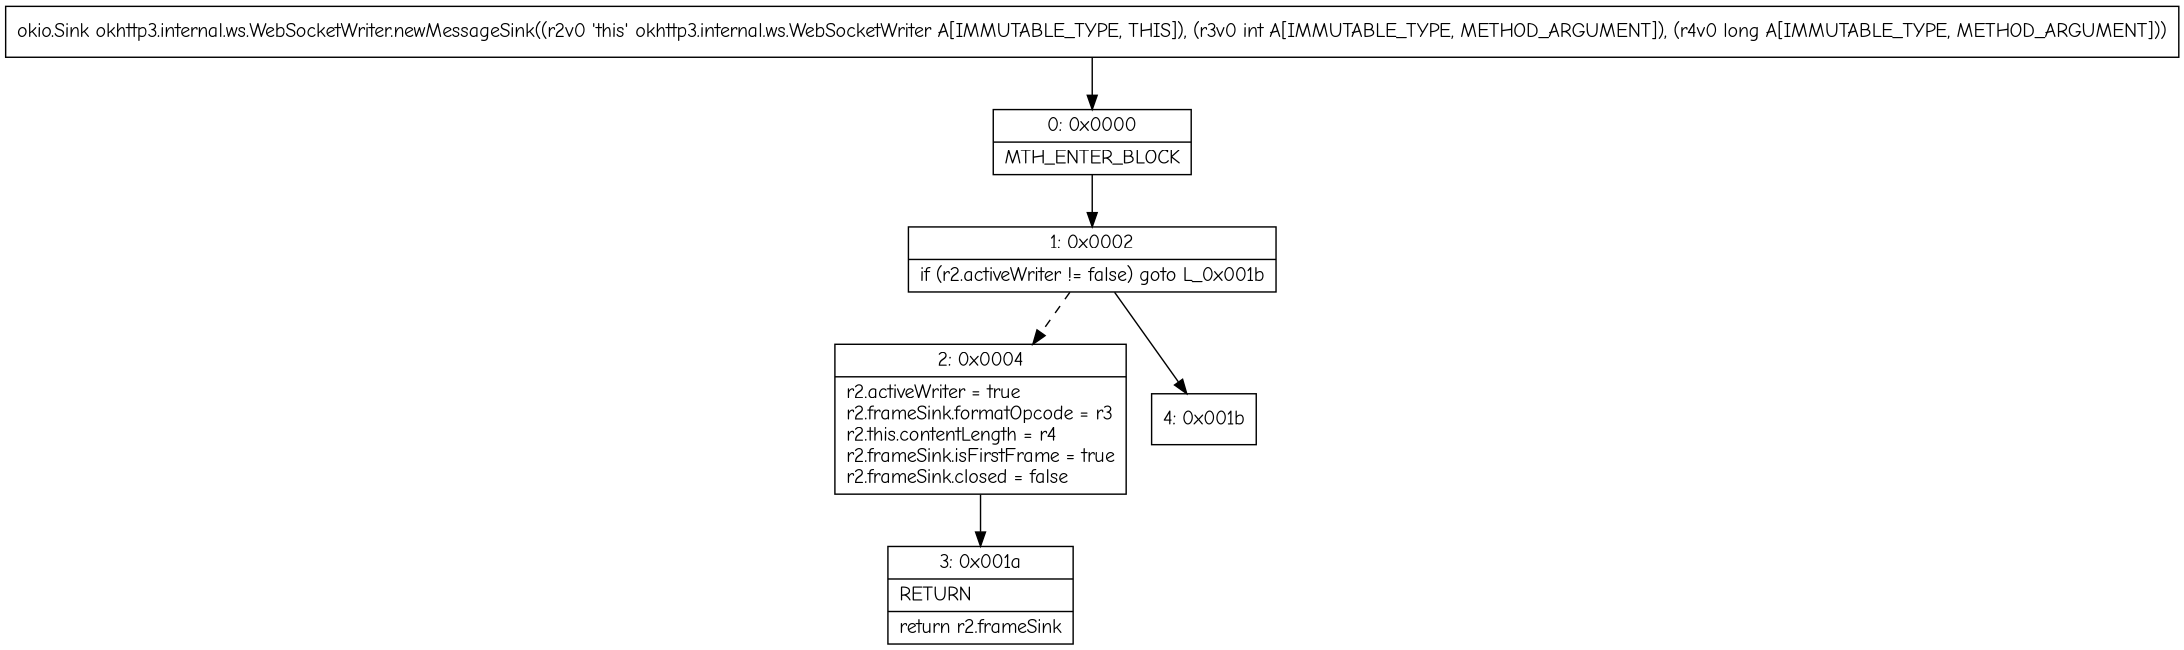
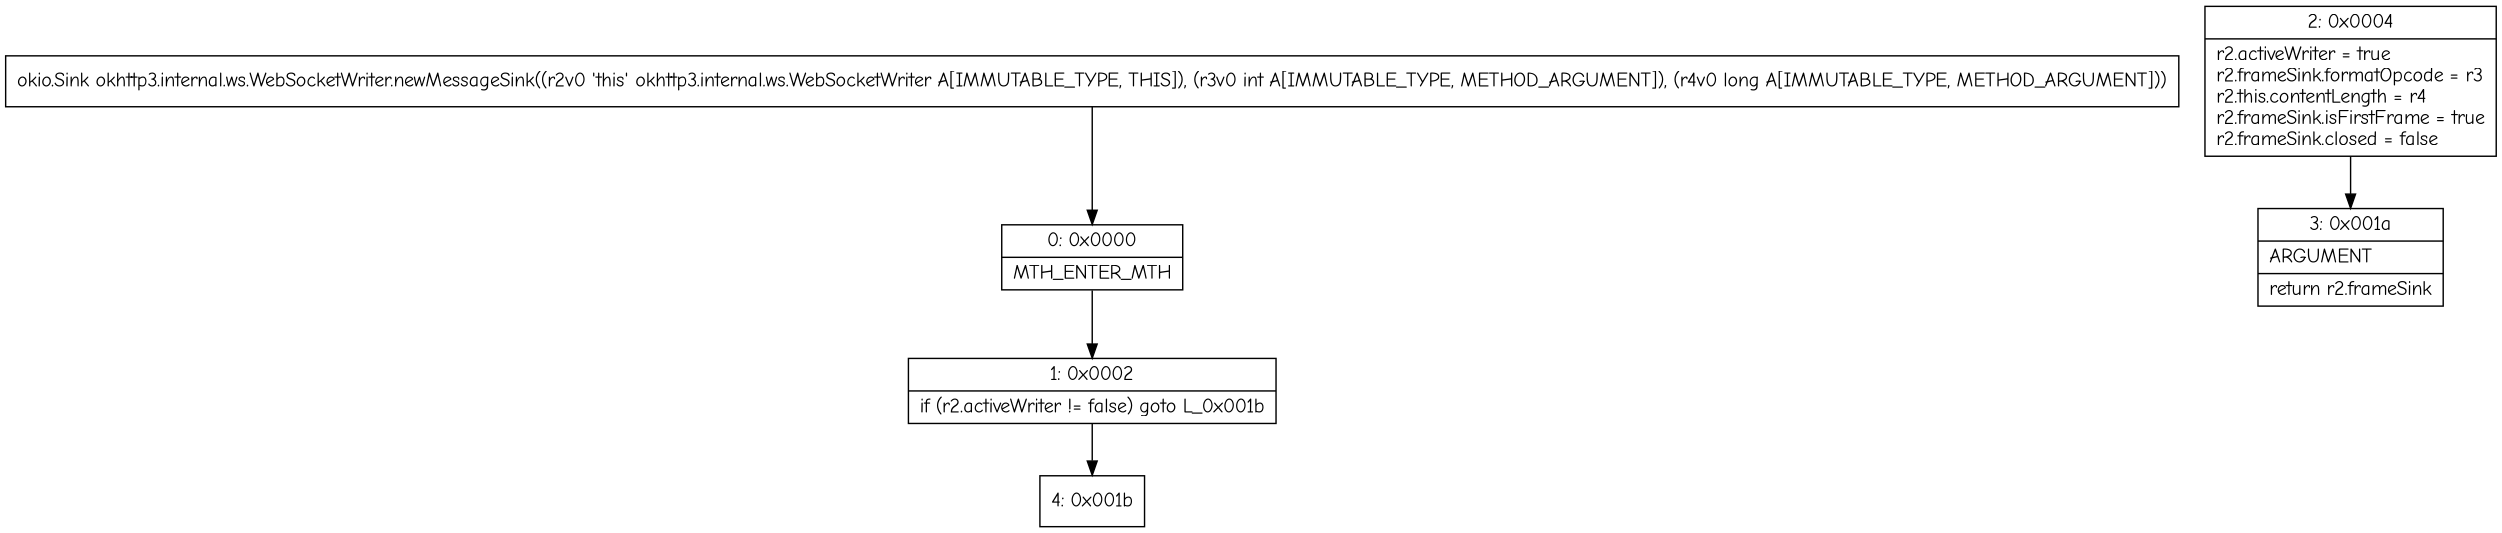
node "0: 0x0000": text "MTH_ENTER_BLOCK" -> "MTH_ENTER_MTH"
edge "1: 0x0002" -> "2: 0x0004": removed
node "3: 0x001a": text "RETURN" -> "ARGUMENT"
